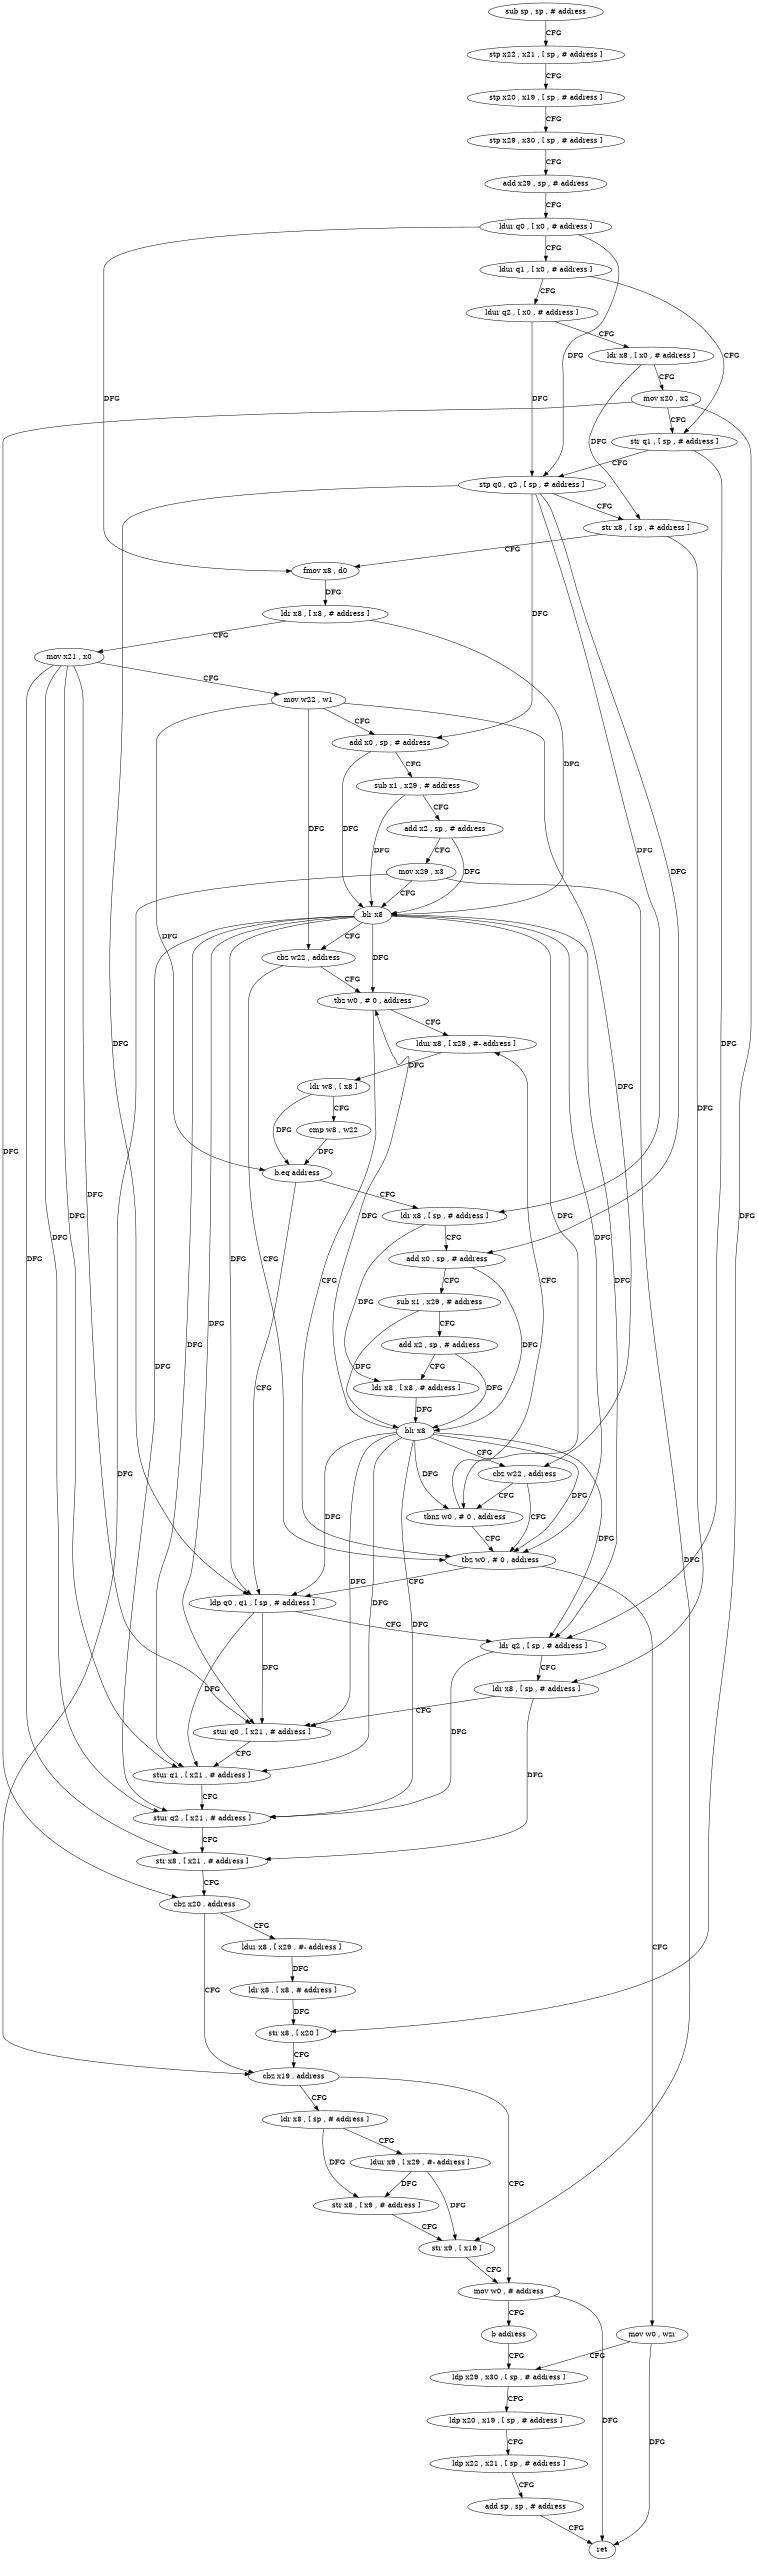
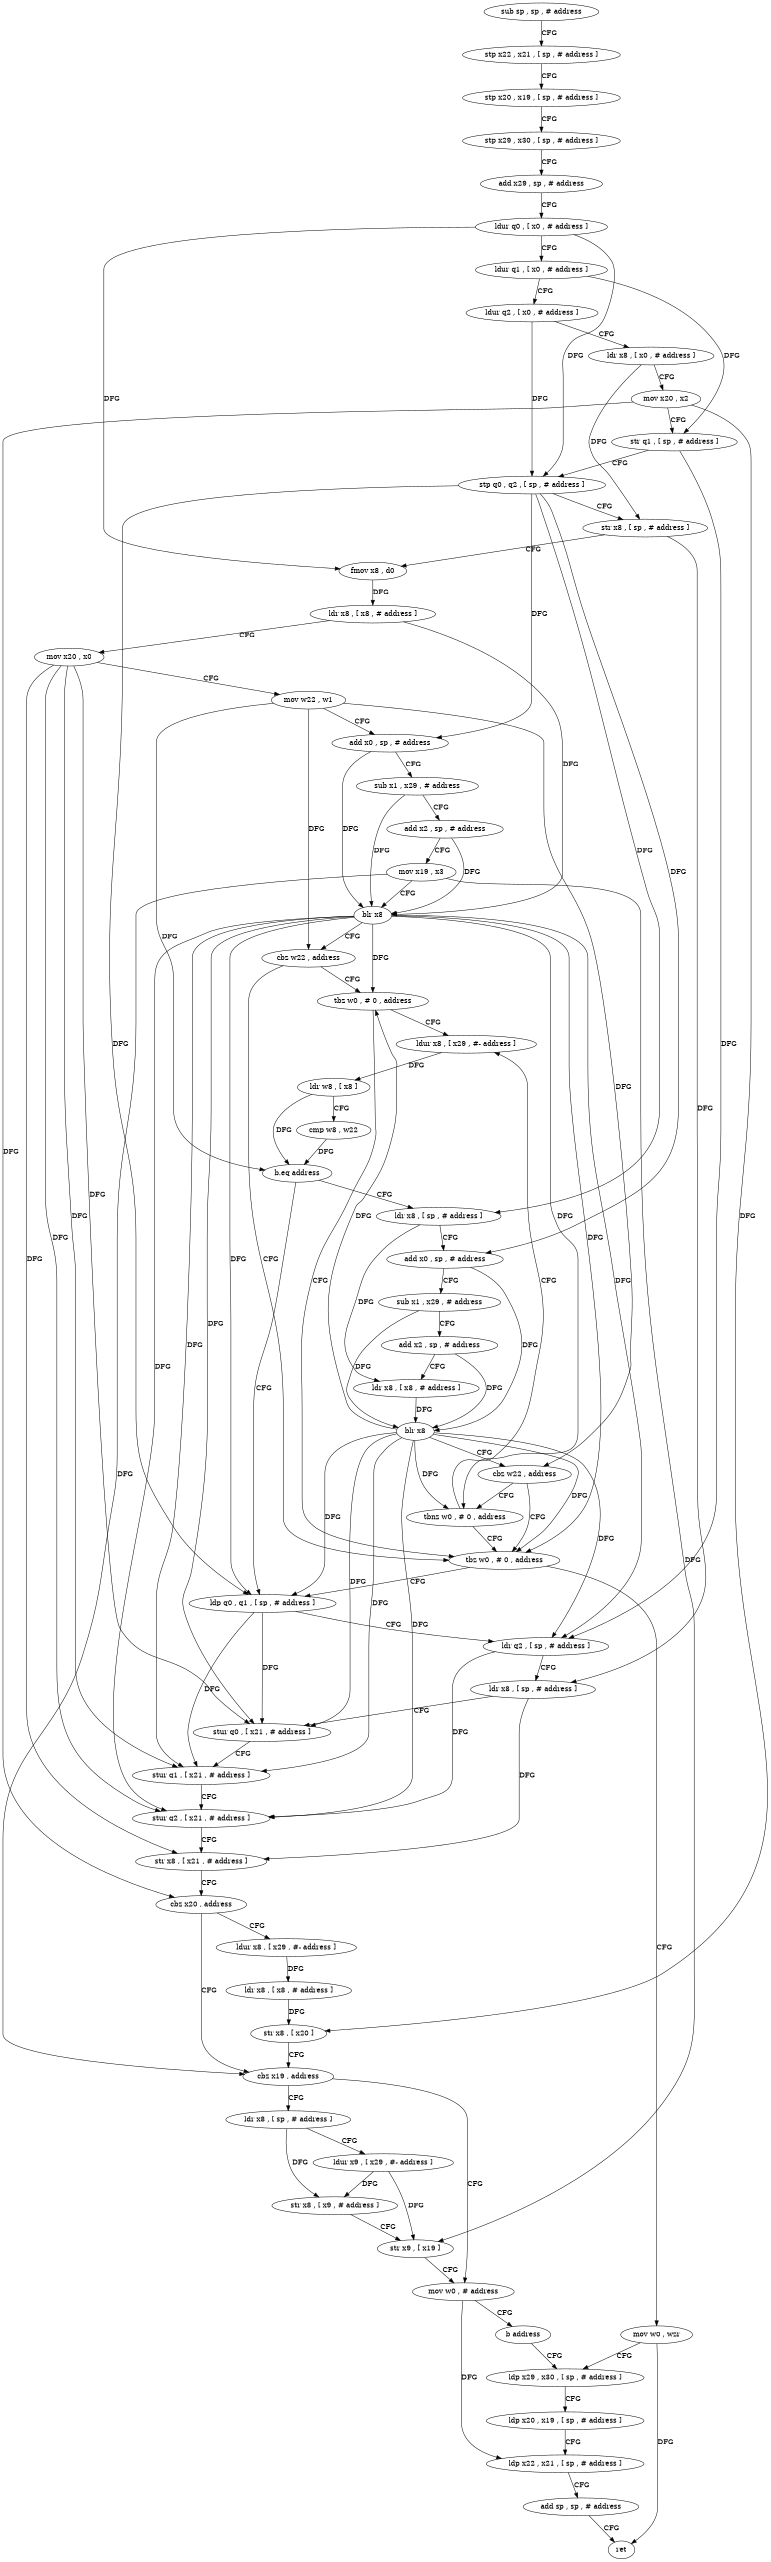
edge "ldur q1 , [ x0 , # address ]" -> "str q1 , [ sp , # address ]": label "CFG" -> "DFG"
node "mov x21 , x0": label "mov x21 , x0" -> "mov x20 , x0"
node "mov x29 , x3": label "mov x29 , x3" -> "mov x19 , x3"
edge "mov w0 , # address" -> "ret": now "mov w0 , # address" -> "ldp x22 , x21 , [ sp , # address ]"
